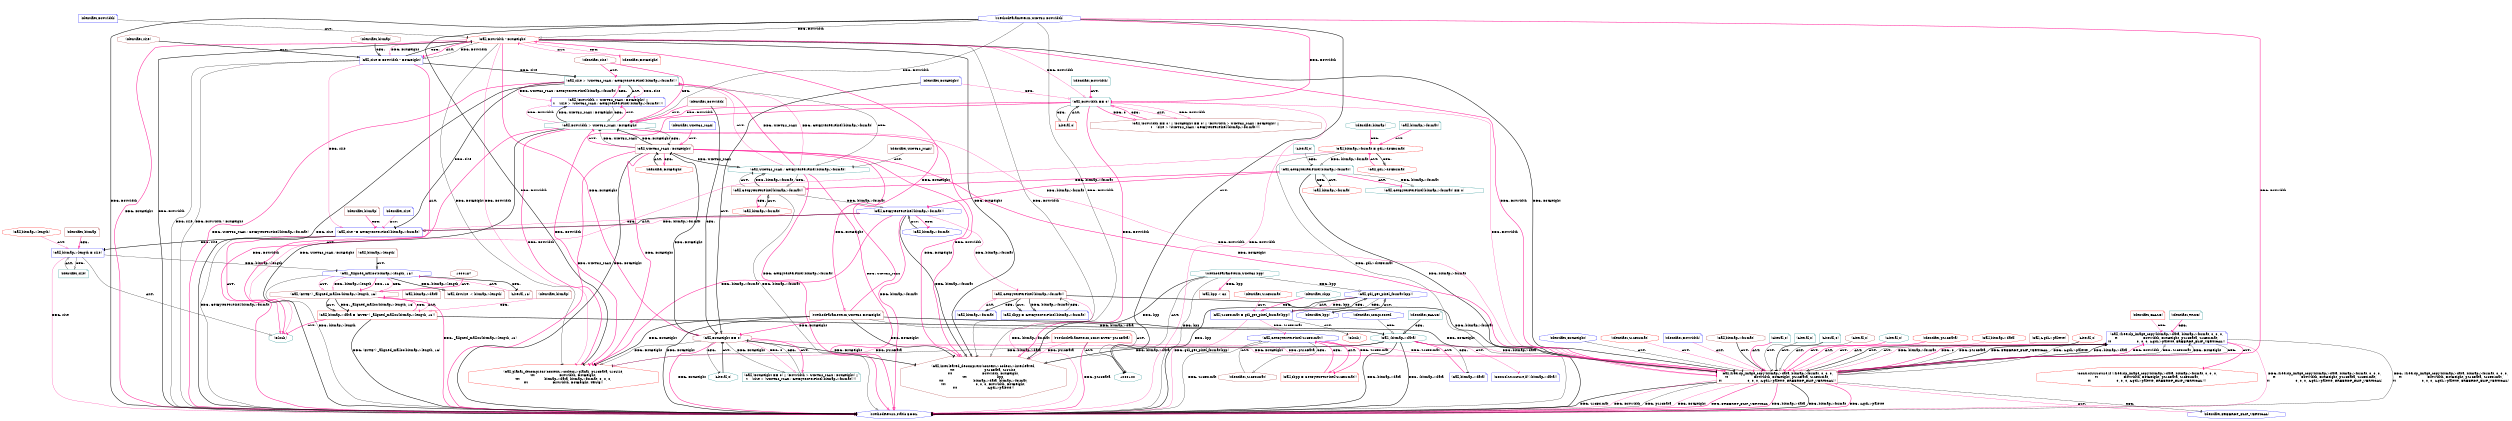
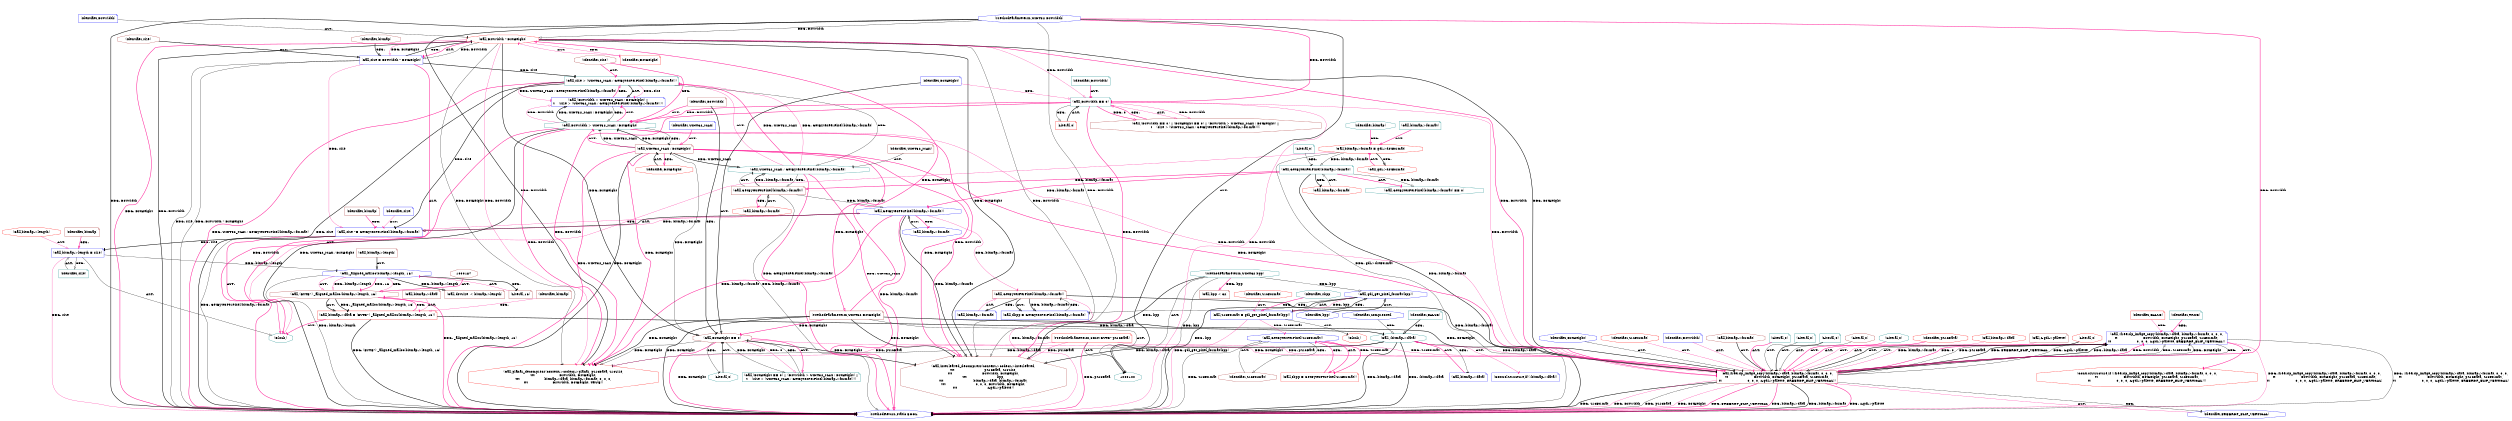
edge "(MethodParameterIn,UINT32 DstWidth)" -> "(Call,DstWidth > UINT32_MAX / DstHeight)": removed, label "DDG: DstWidth"
edge "(Call,DstWidth * DstHeight)" -> "(Call,DstHeight == 0)": color deeppink -> black
edge "(Call,DstHeight == 0)" -> "(Call,UINT32_MAX / DstHeight)": style bold -> solid
edge "(Call,gdi_get_pixel_format(bpp))" -> "(Identifier,bpp)": now "(Call,gdi_get_pixel_format(bpp))" -> "(Call,dbpp = GetBytesPerPixel(bitmap->format))"
